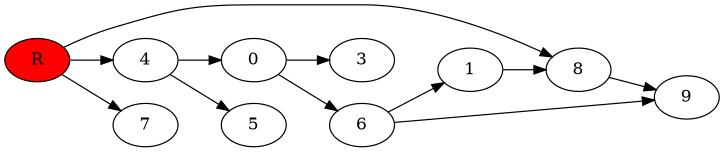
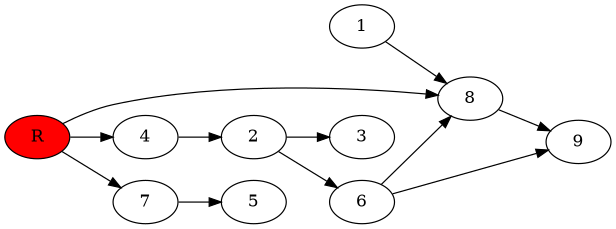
node "0": label "0" -> "2"
edge "4" -> "5": now "7" -> "5"
edge "6" -> "1": now "6" -> "8"
